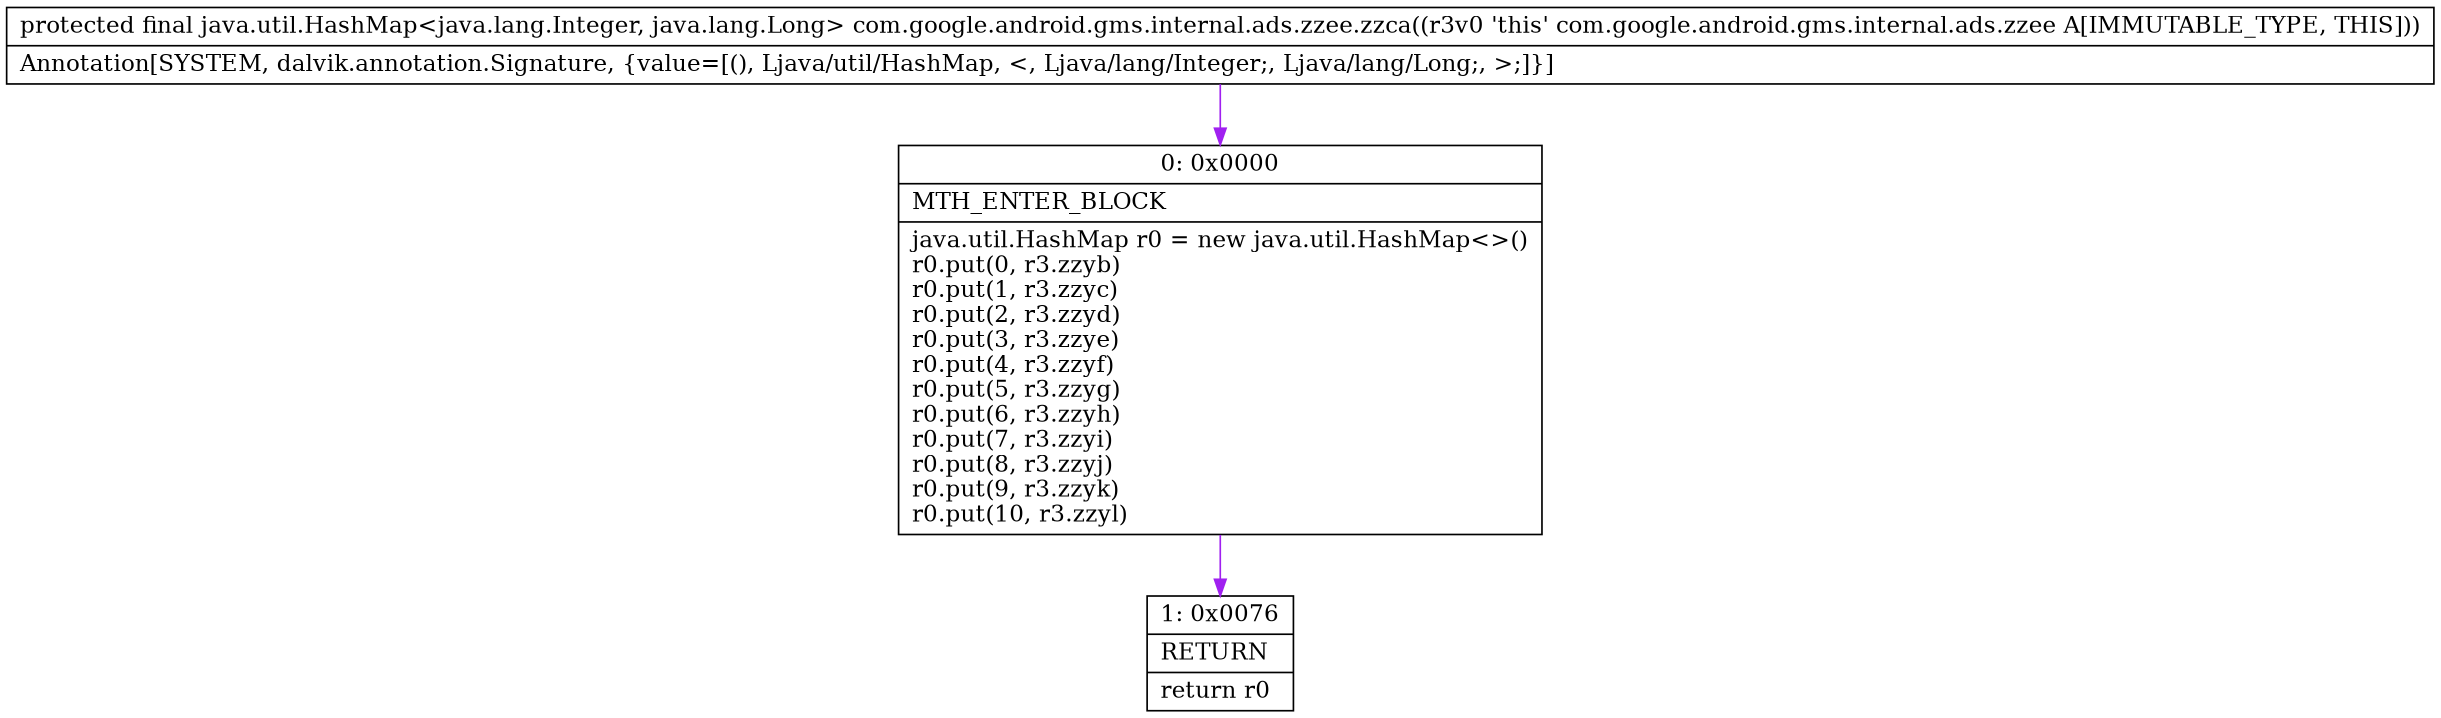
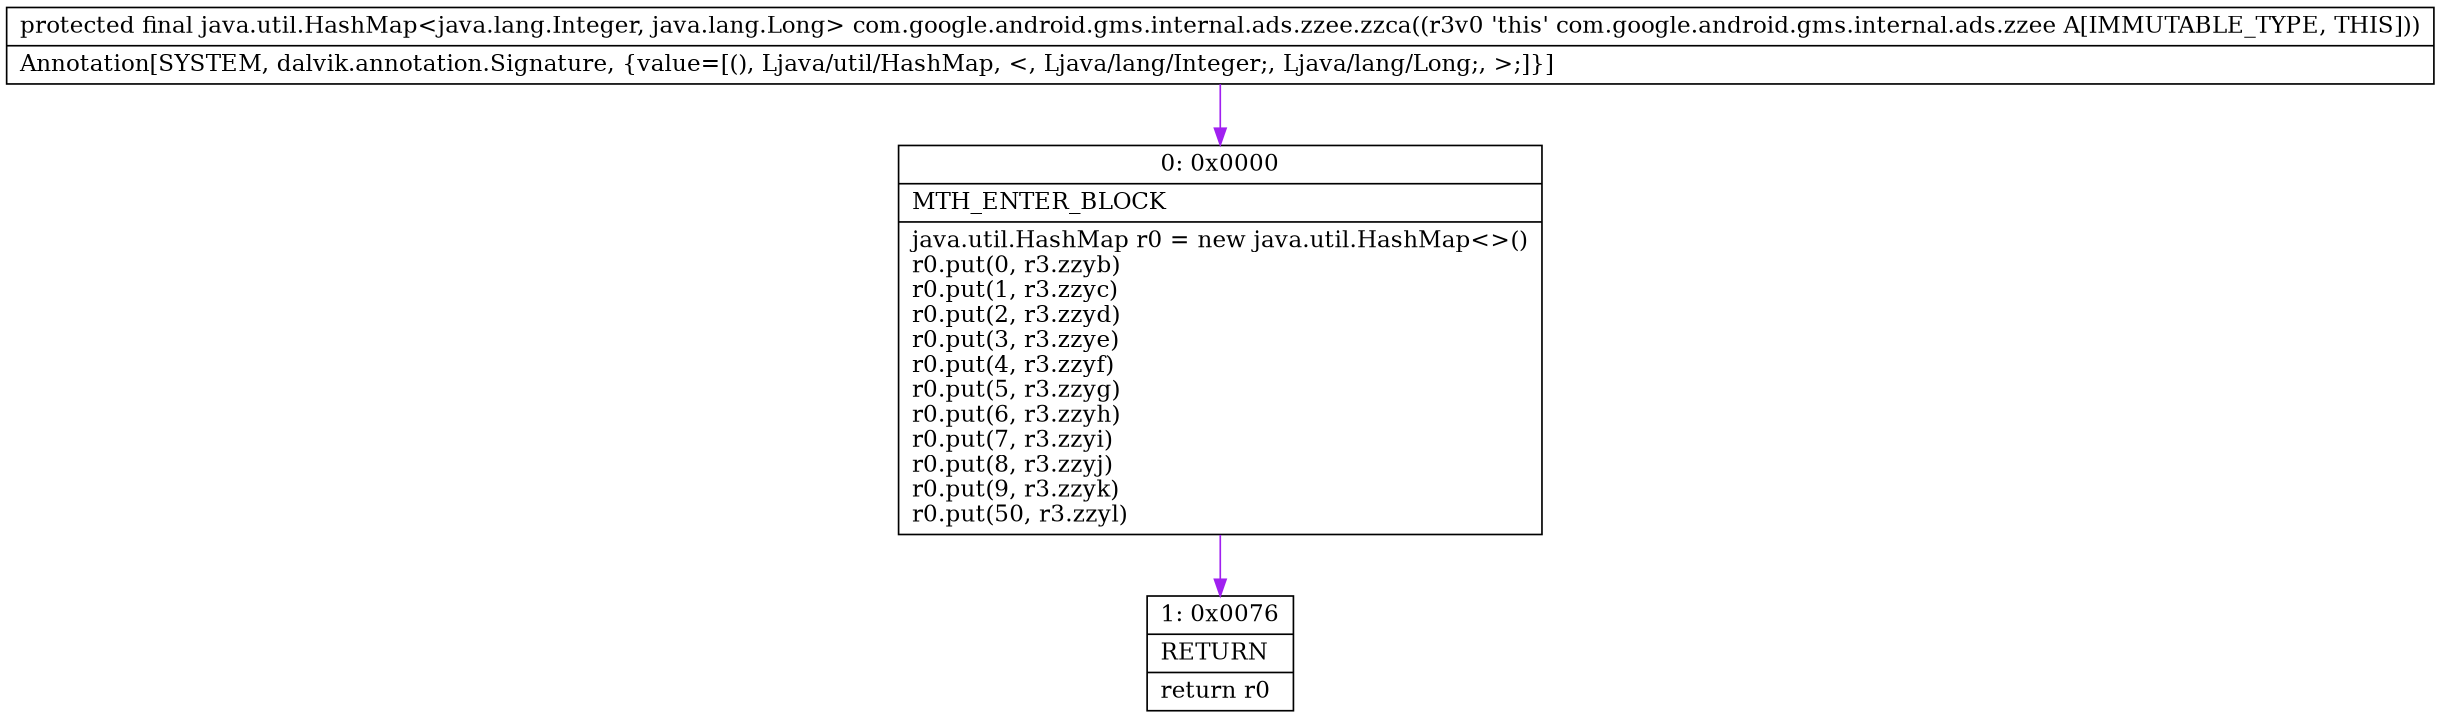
node "0: 0x0000": text "r0.put(10, r3.zzyl)" -> "r0.put(50, r3.zzyl)"
